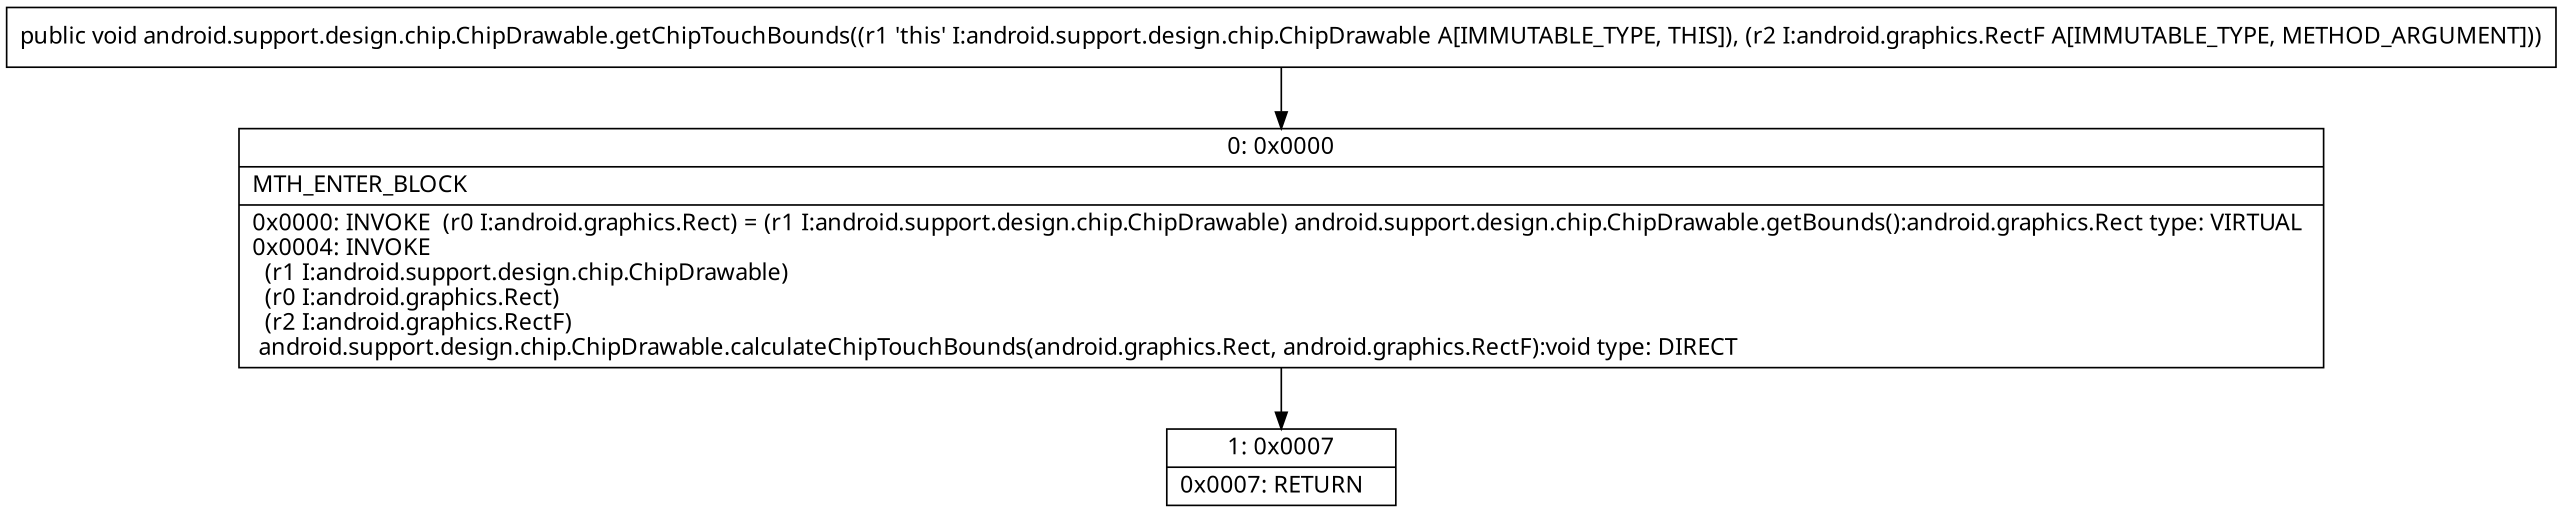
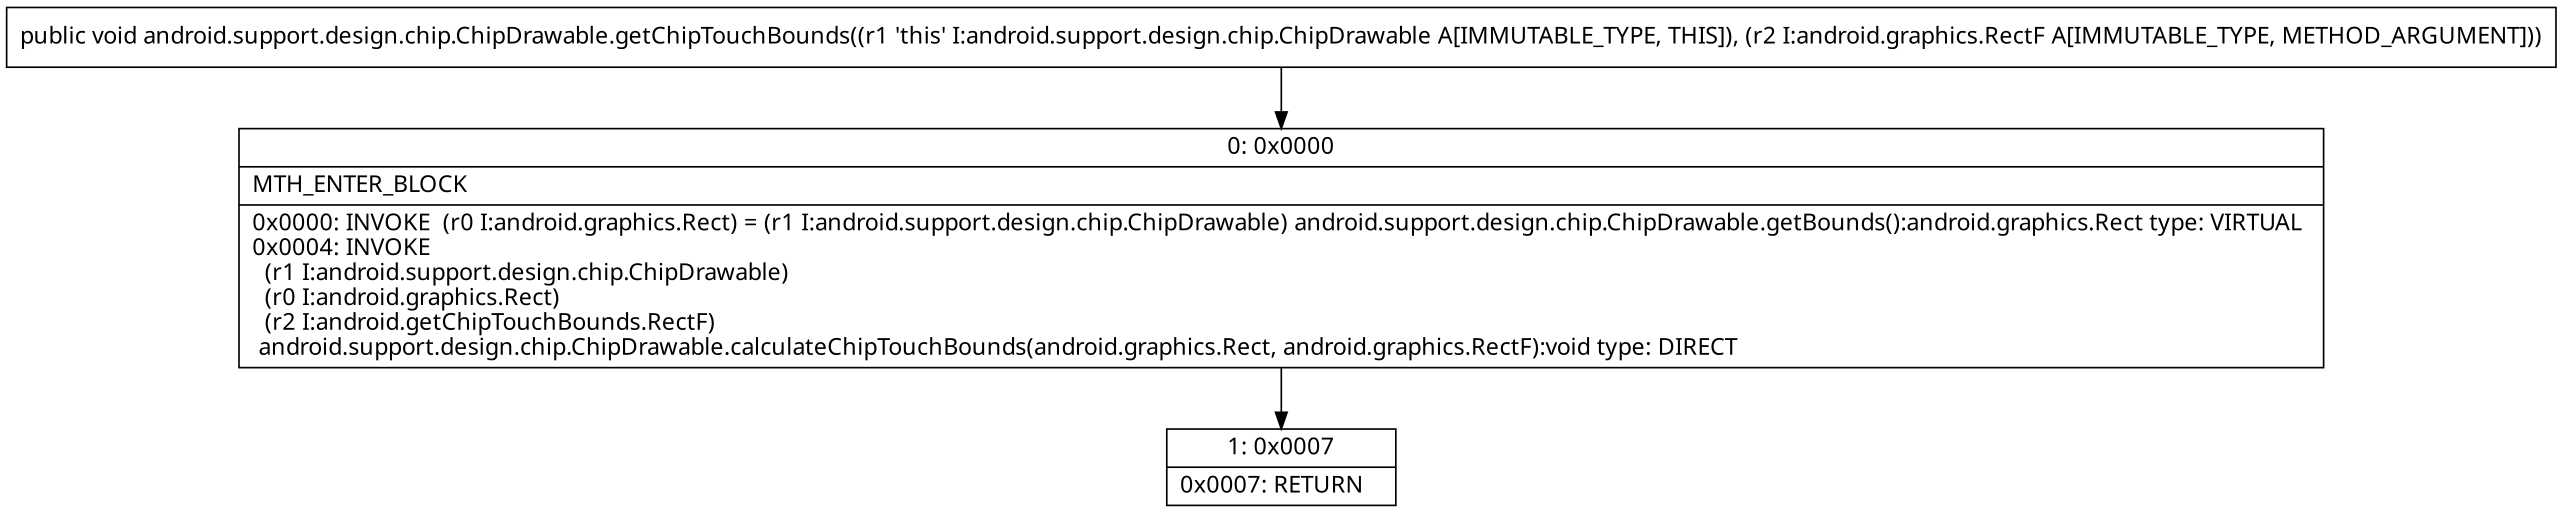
node "0: 0x0000": text "(r2 I:android.graphics.RectF)" -> "(r2 I:android.getChipTouchBounds.RectF)"
